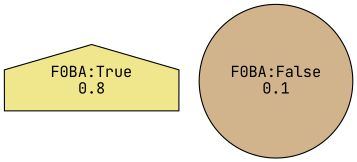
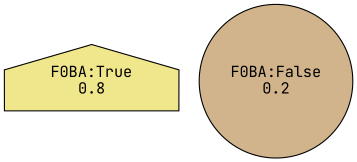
node "F0BA:False 0.1": label "F0BA:False 0.1" -> "F0BA:False 0.2"
